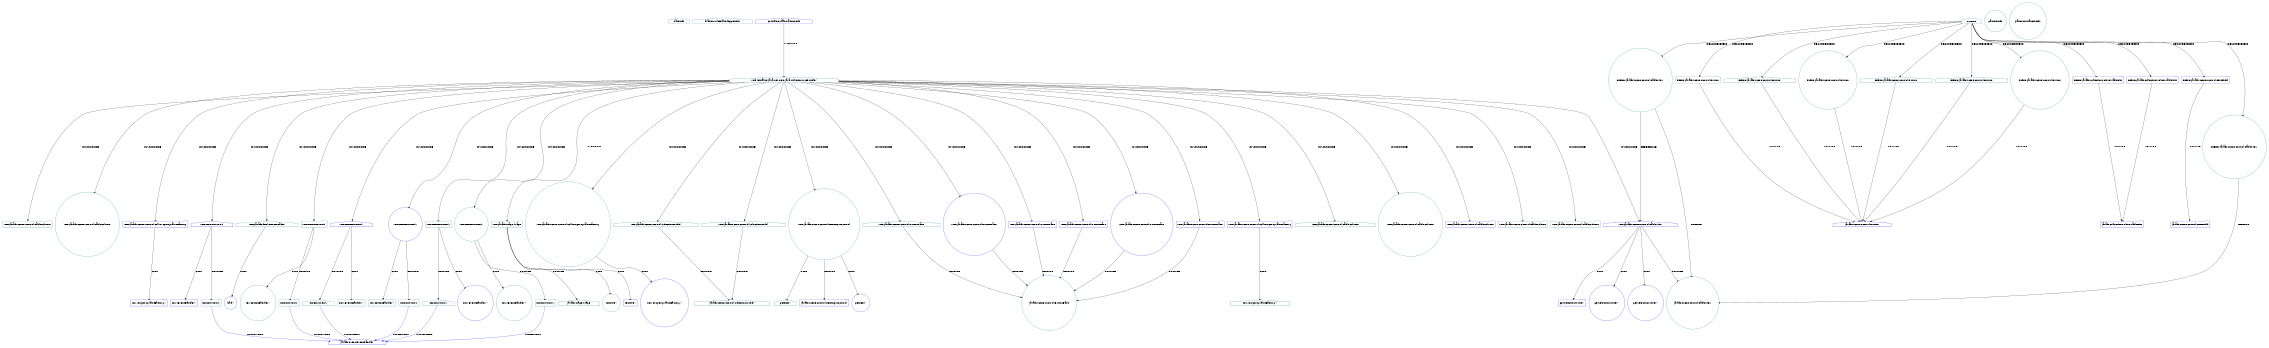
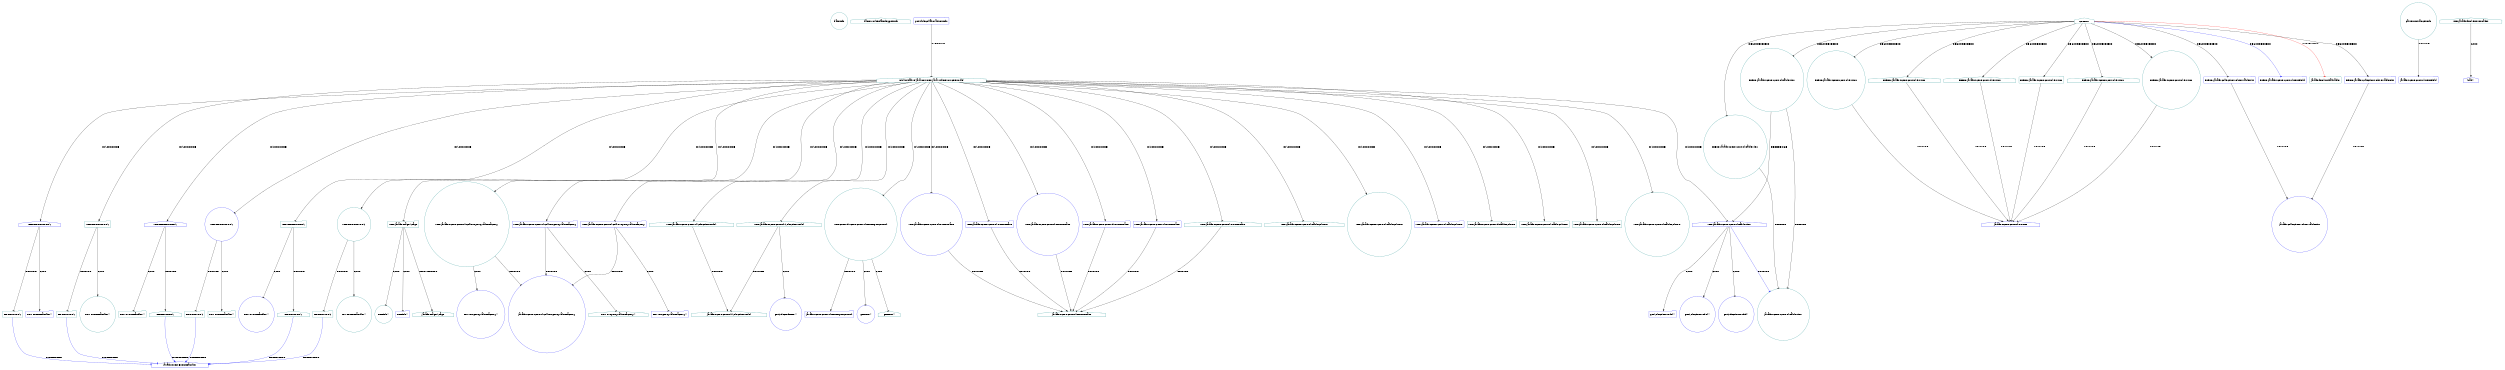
node "baseInfo": shape house -> circle
node "possibleCollaborationsInfo": shape house -> folder
node "patternInfo": removed
edge "CLIENT" -> "FIELD:javafx.scene.control.TextField": color black -> blue
node "javafx.fxml.Initializable": added
edge "void initialize(java.net.URL,java.util.ResourceBundle)" -> "VAR:javafx.fxml.FXMLLoader": removed, label "INSTANTIATE"
edge "void initialize(java.net.URL,java.util.ResourceBundle)" -> "VAR:javafx.stage.Stage": label "OVERRIDE" -> "INSTANTIATE"
edge "FIELD:javafx.scene.control.TextField" -> "javafx.scene.control.TextField": now "patternInstancesInfo" -> "javafx.scene.control.TextField"
node "VAR:javafx.scene.control.TextInputControl": label "VAR:javafx.scene.control.TextInputControl" -> "VAR:control.scene.control.TextInputControl"
node "javafx.collections.ObservableList": shape folder -> circle
edge "VAR:javafx.scene.control.TableView" -> "javafx.scene.control.TableView": color black -> blue
edge "VAR:javafx.stage.Stage" -> "javafx.stage.Stage": label "OF_TYPE" -> "OF_OVERRIDE"
node "load()": shape circle -> house
node "javafx.scene.control.ButtonBase": shape circle -> house
node "javafx.scene.control.cell.PropertyValueFactory": added
node "getSelectedItem()": added
